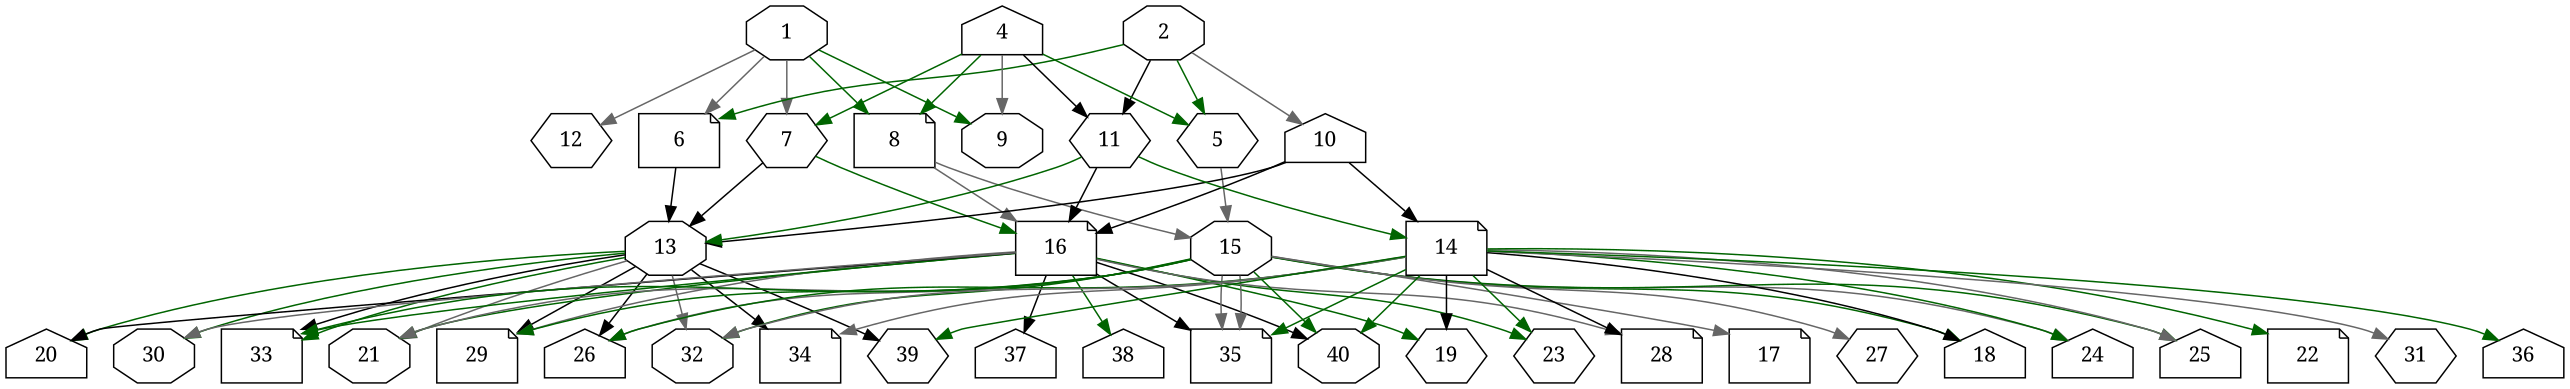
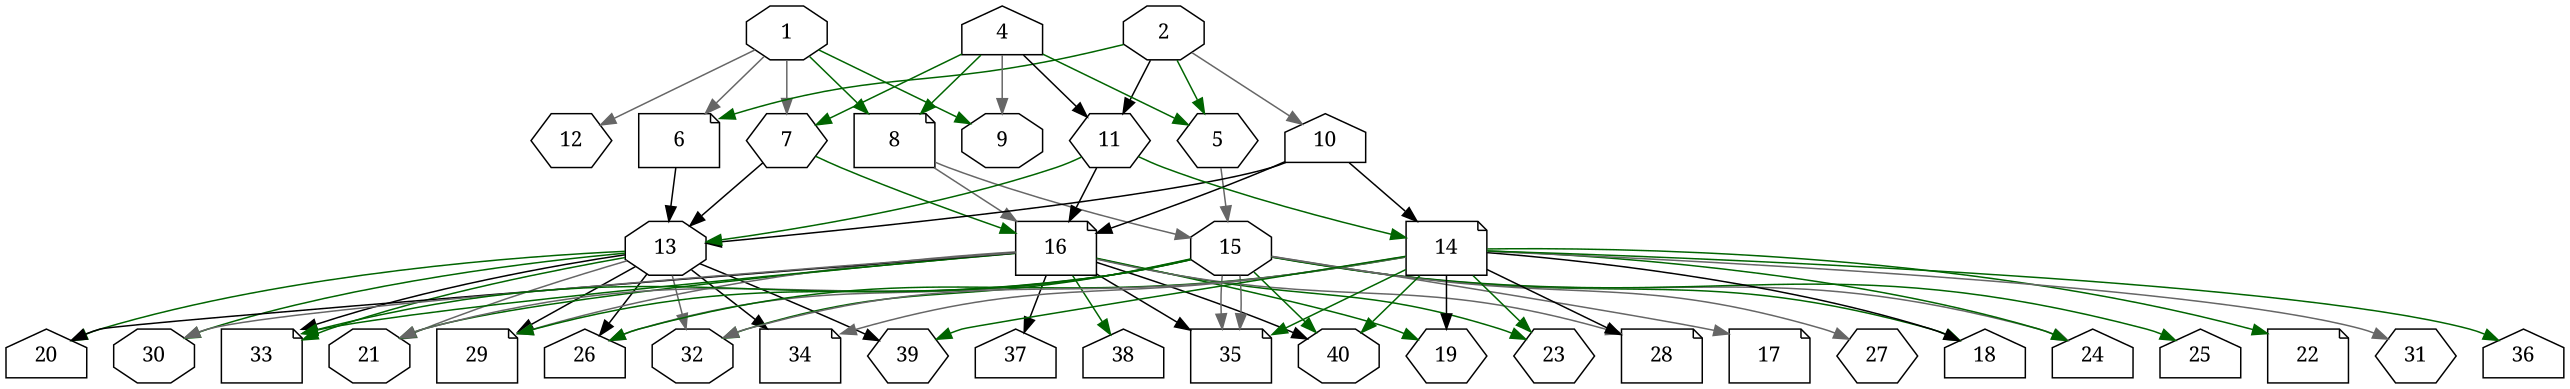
edge "14" -> "25": removed
